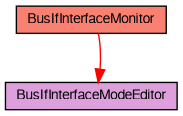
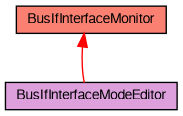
edge "BusIfInterfaceMonitor" -> "BusIfInterfaceModeEditor": reversed
